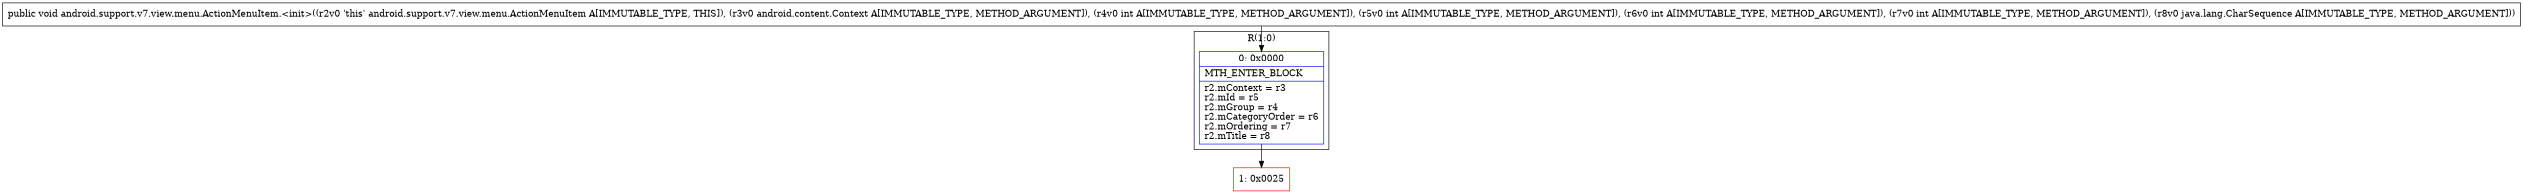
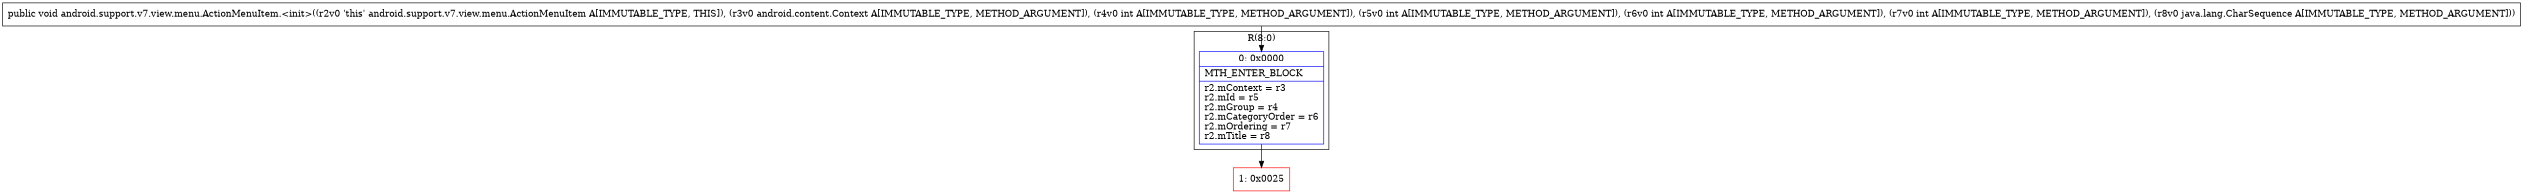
cluster "R(1:0)": label "R(1:0)" -> "R(8:0)"
